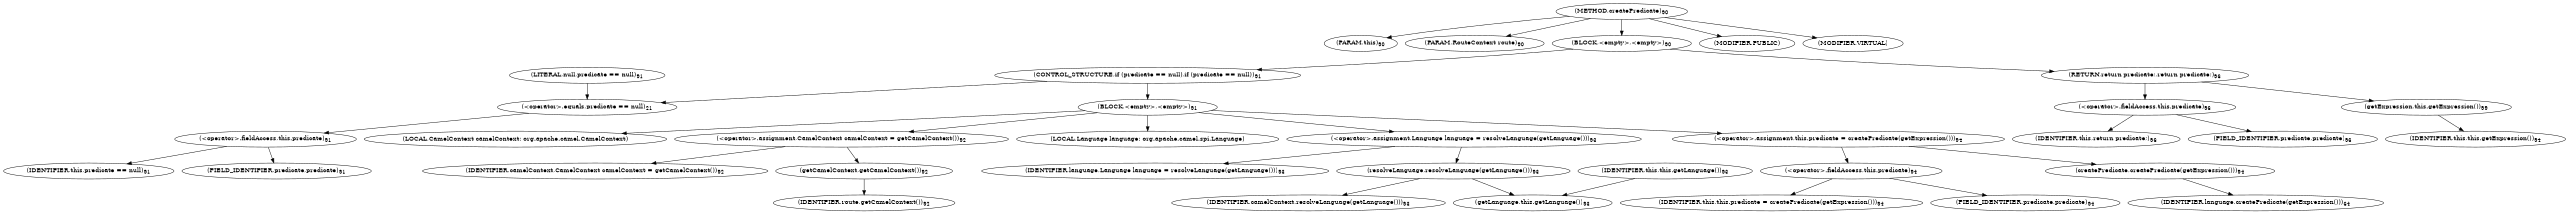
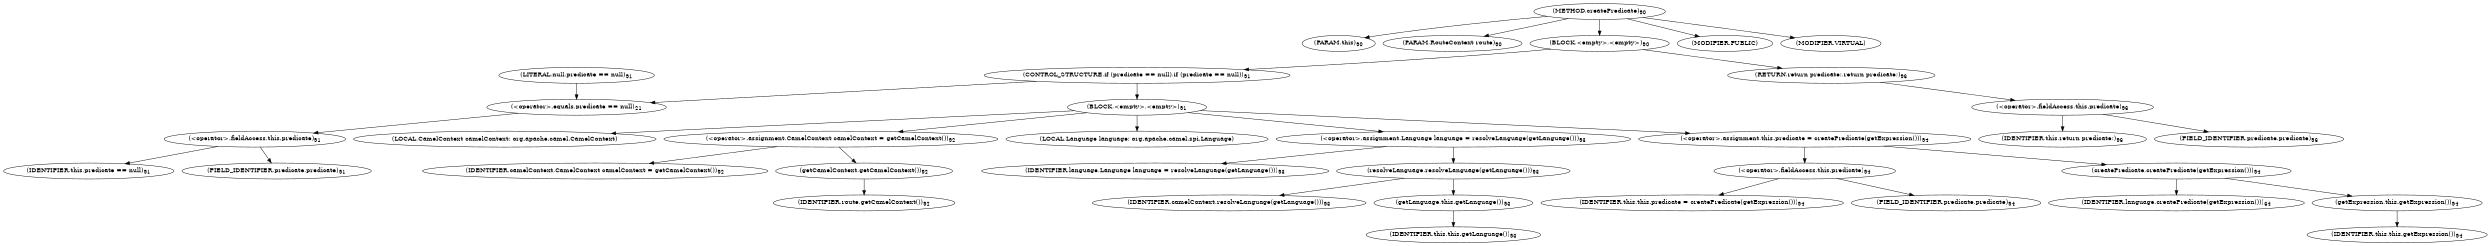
edge "(RETURN,return predicate;,return predicate;)" -> "(getExpression,this.getExpression())": now "(createPredicate,createPredicate(getExpression()))" -> "(getExpression,this.getExpression())"
node "(getExpression,this.getExpression())": text "99" -> "94"
edge "(IDENTIFIER,this,this.getLanguage())" -> "(getLanguage,this.getLanguage())": reversed
